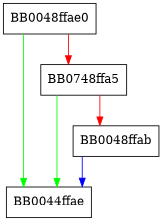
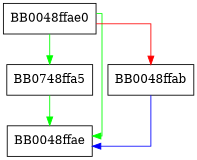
edge "BB0048ffae0" -> "BB0748ffa5": color red -> green
edge "BB0748ffa5" -> "BB0048ffab": now "BB0048ffae0" -> "BB0048ffab"
node "BB0044ffae": label "BB0044ffae" -> "BB0048ffae"
